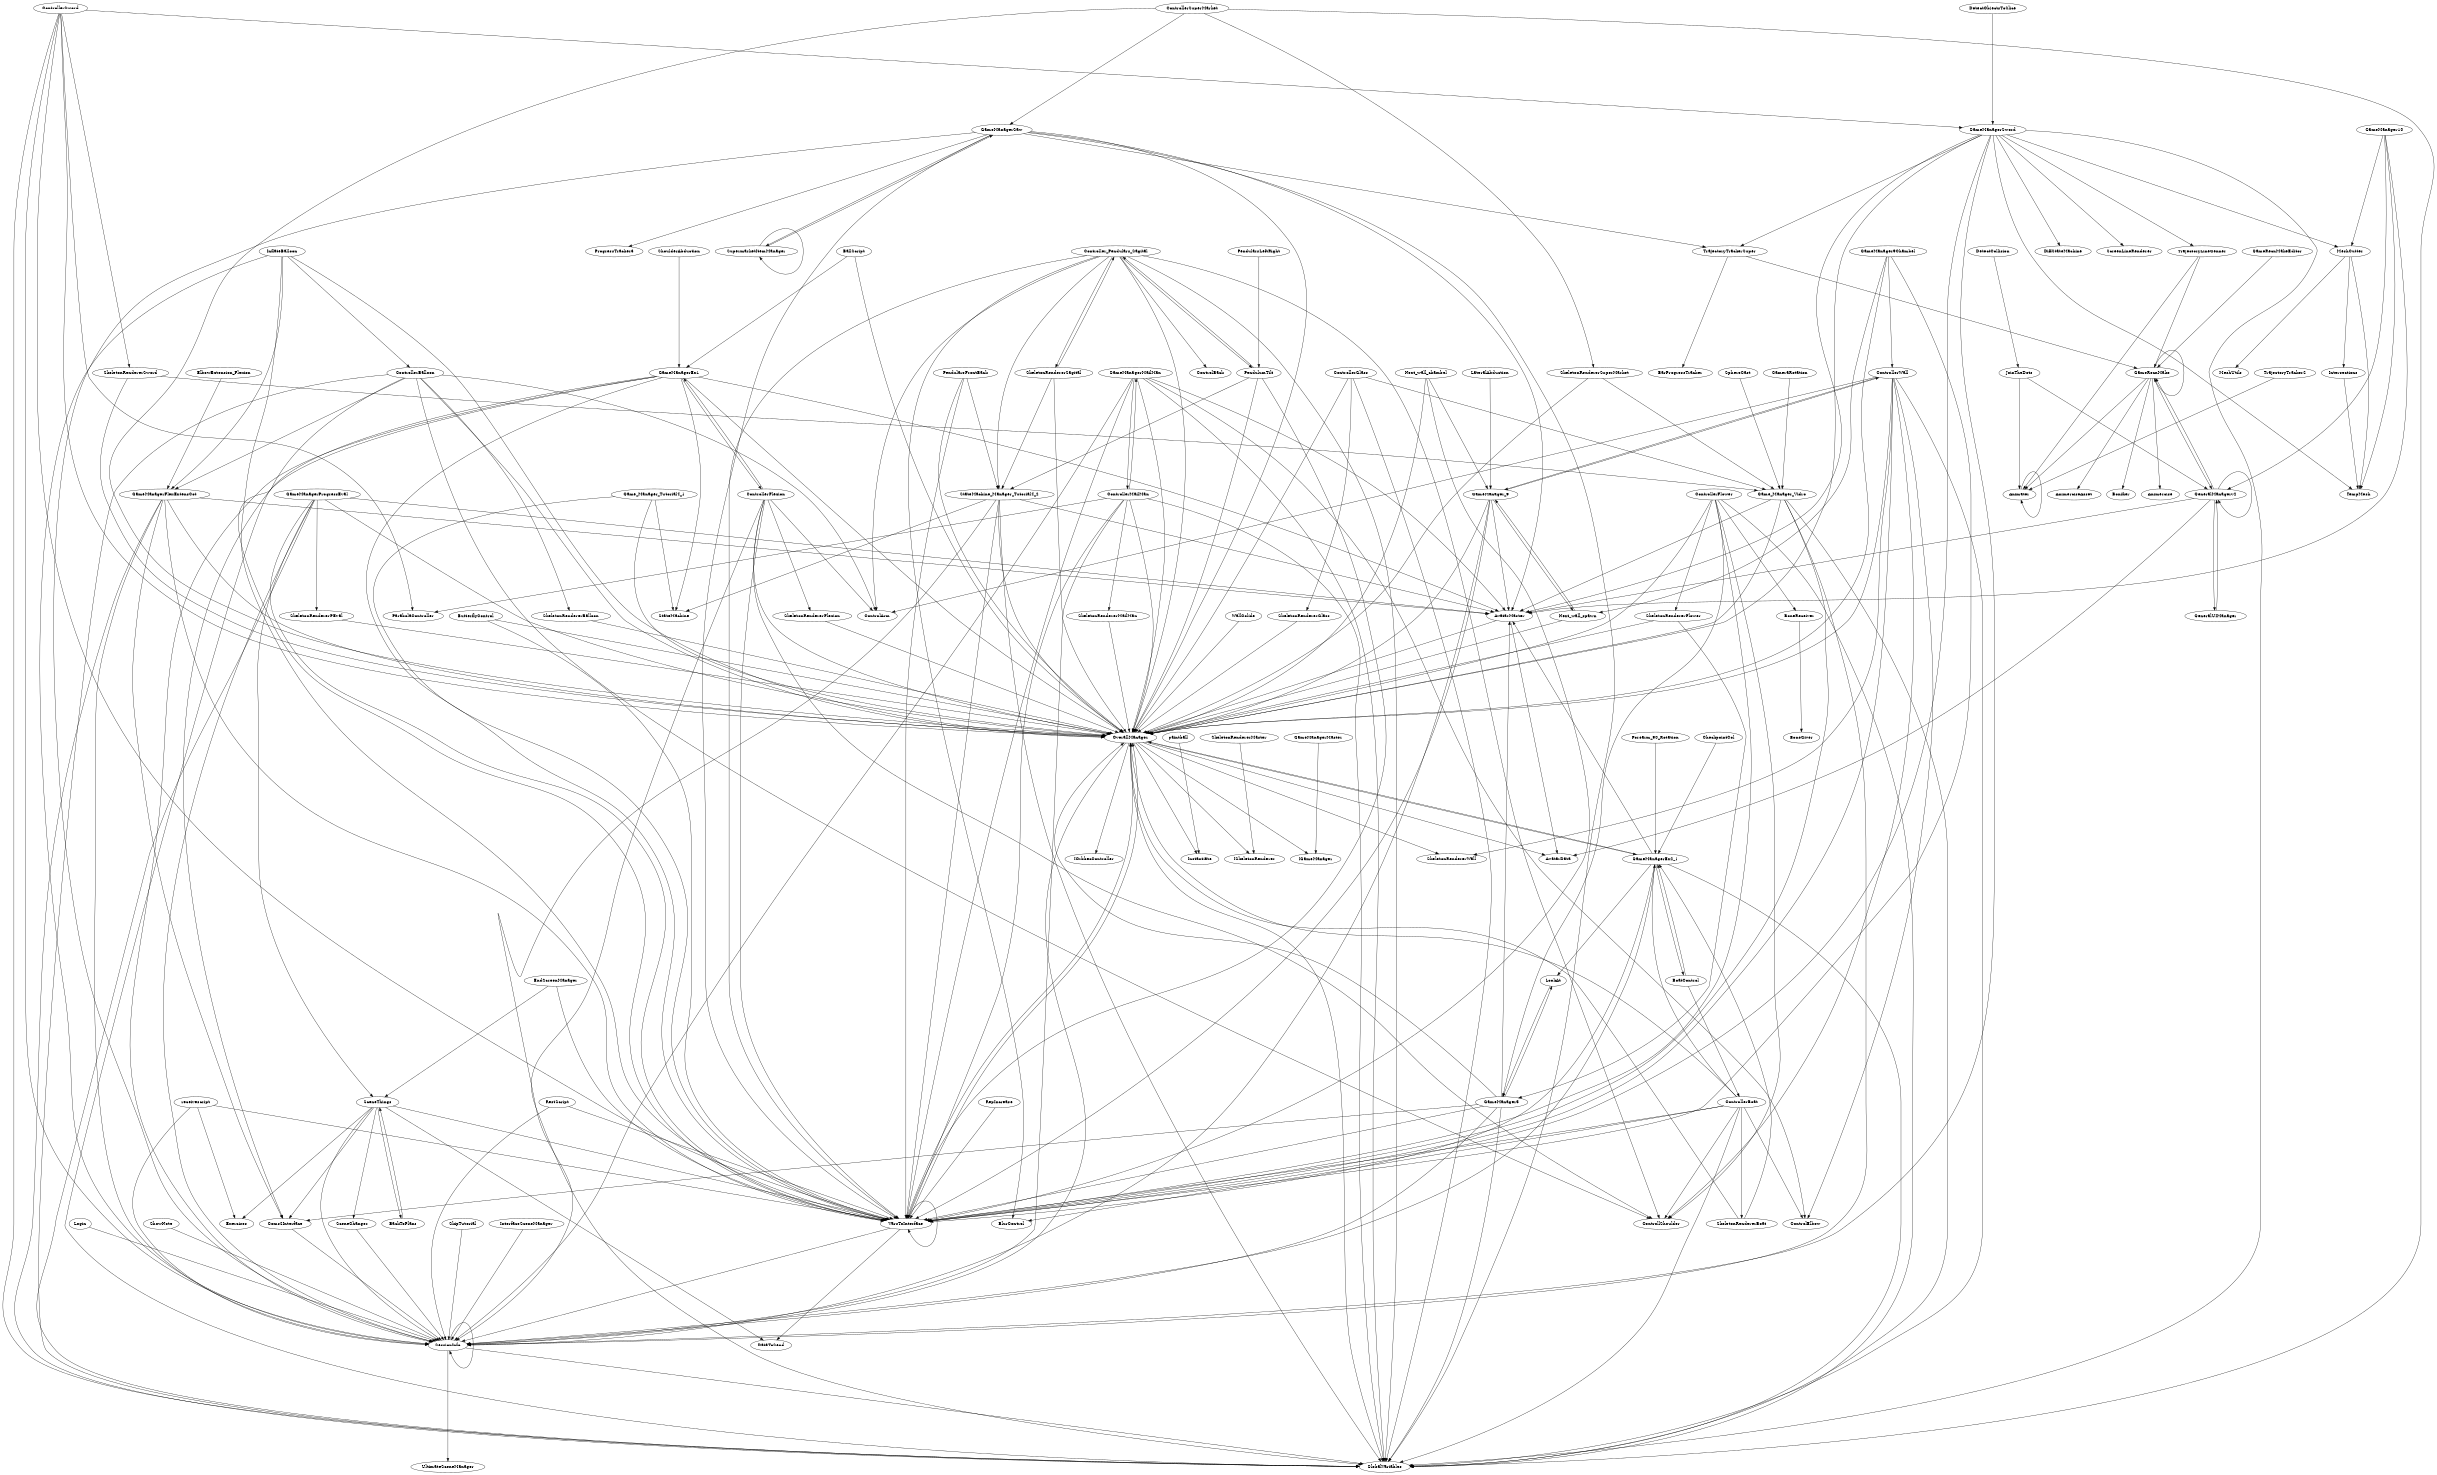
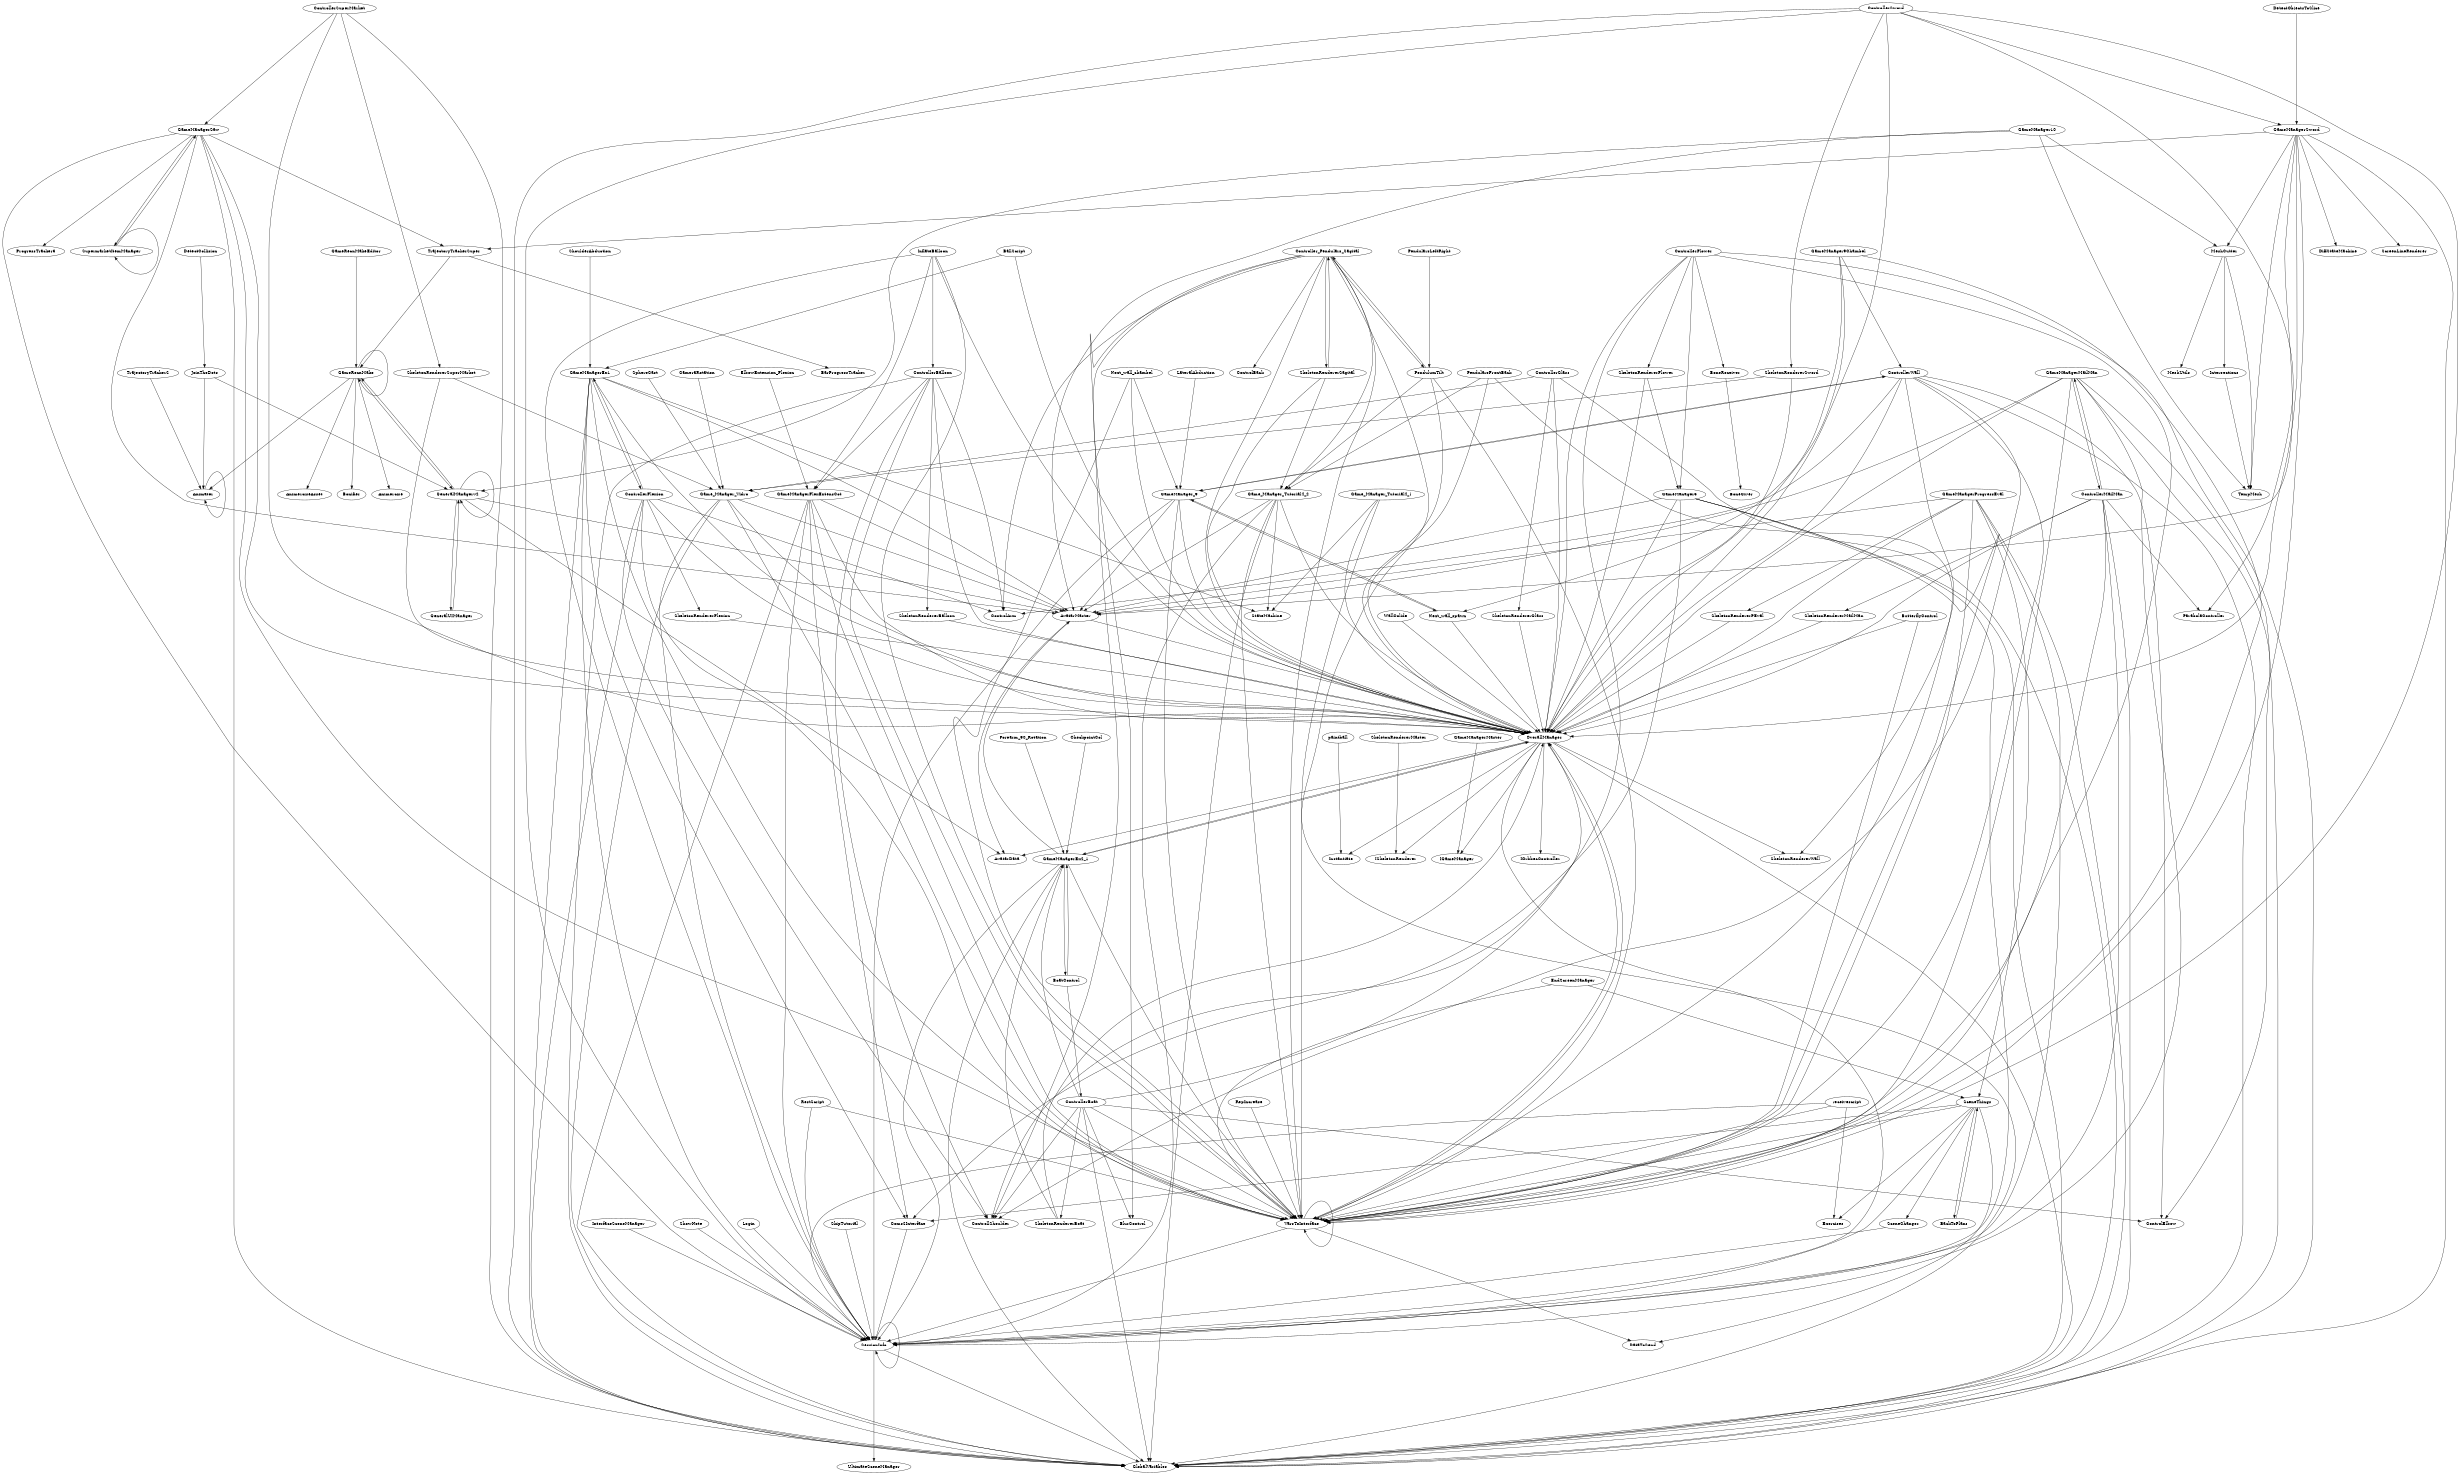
node "TrajectoryLineGenner": removed
node "StateMachine_Manager_Tutorial4_2": label "StateMachine_Manager_Tutorial4_2" -> "Game_Manager_Tutorial4_2"
node "LookAt": removed
edge "GameManagerSword" -> "SessionInfo": removed
